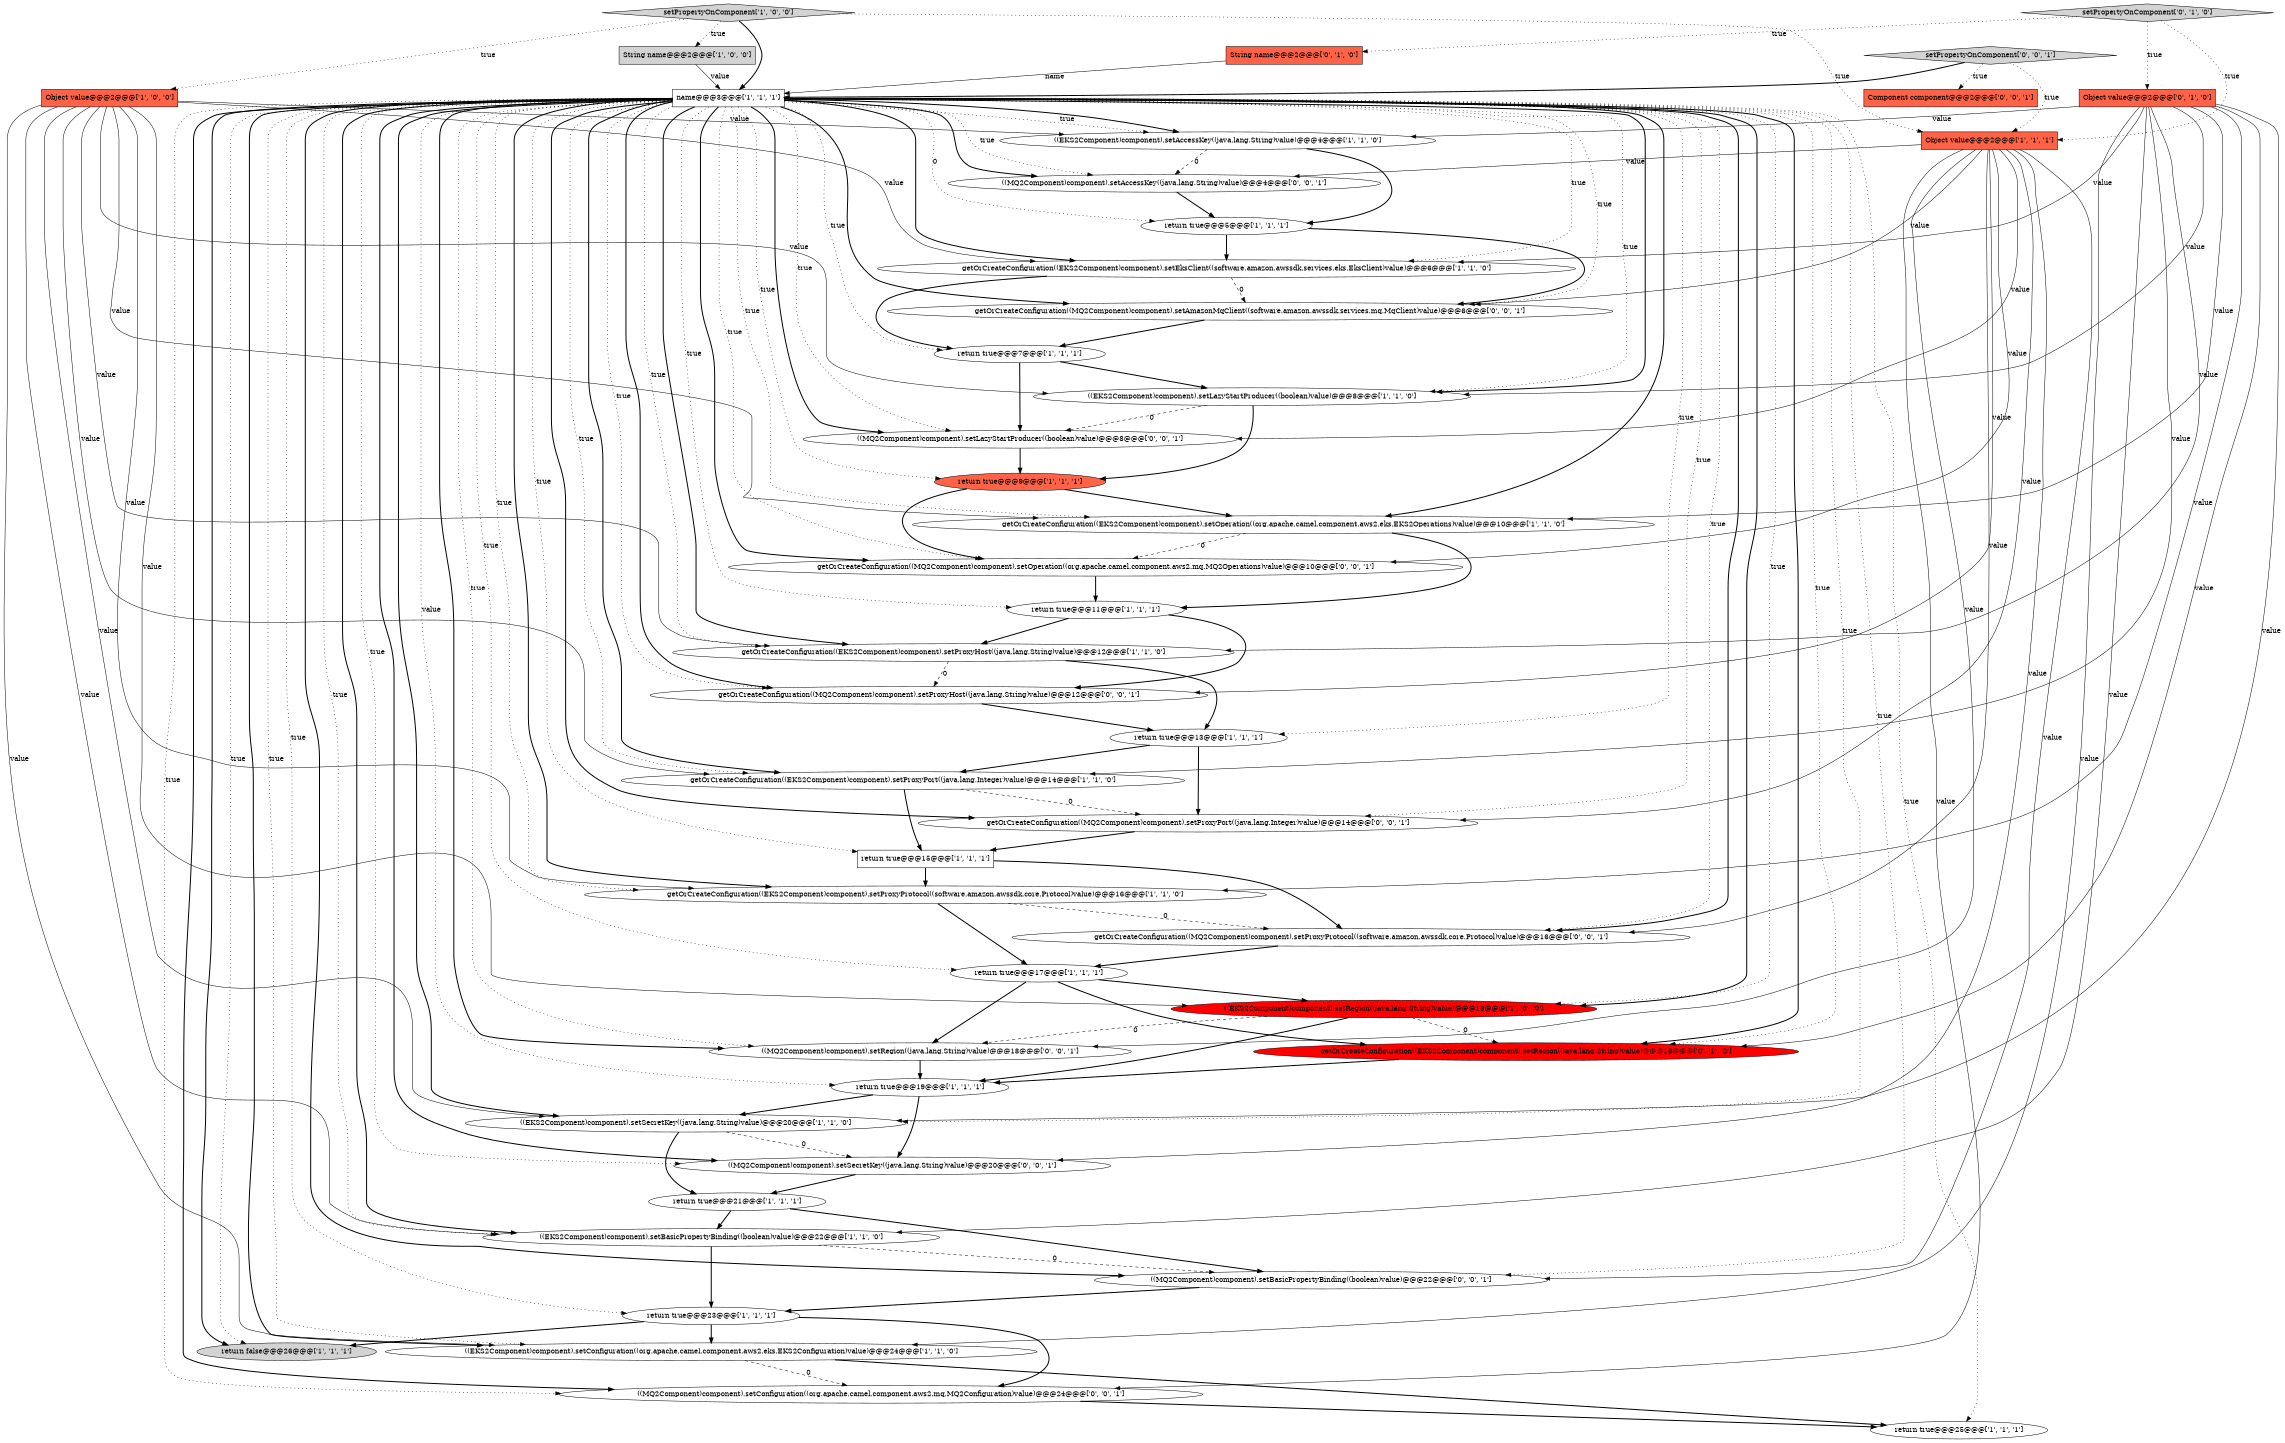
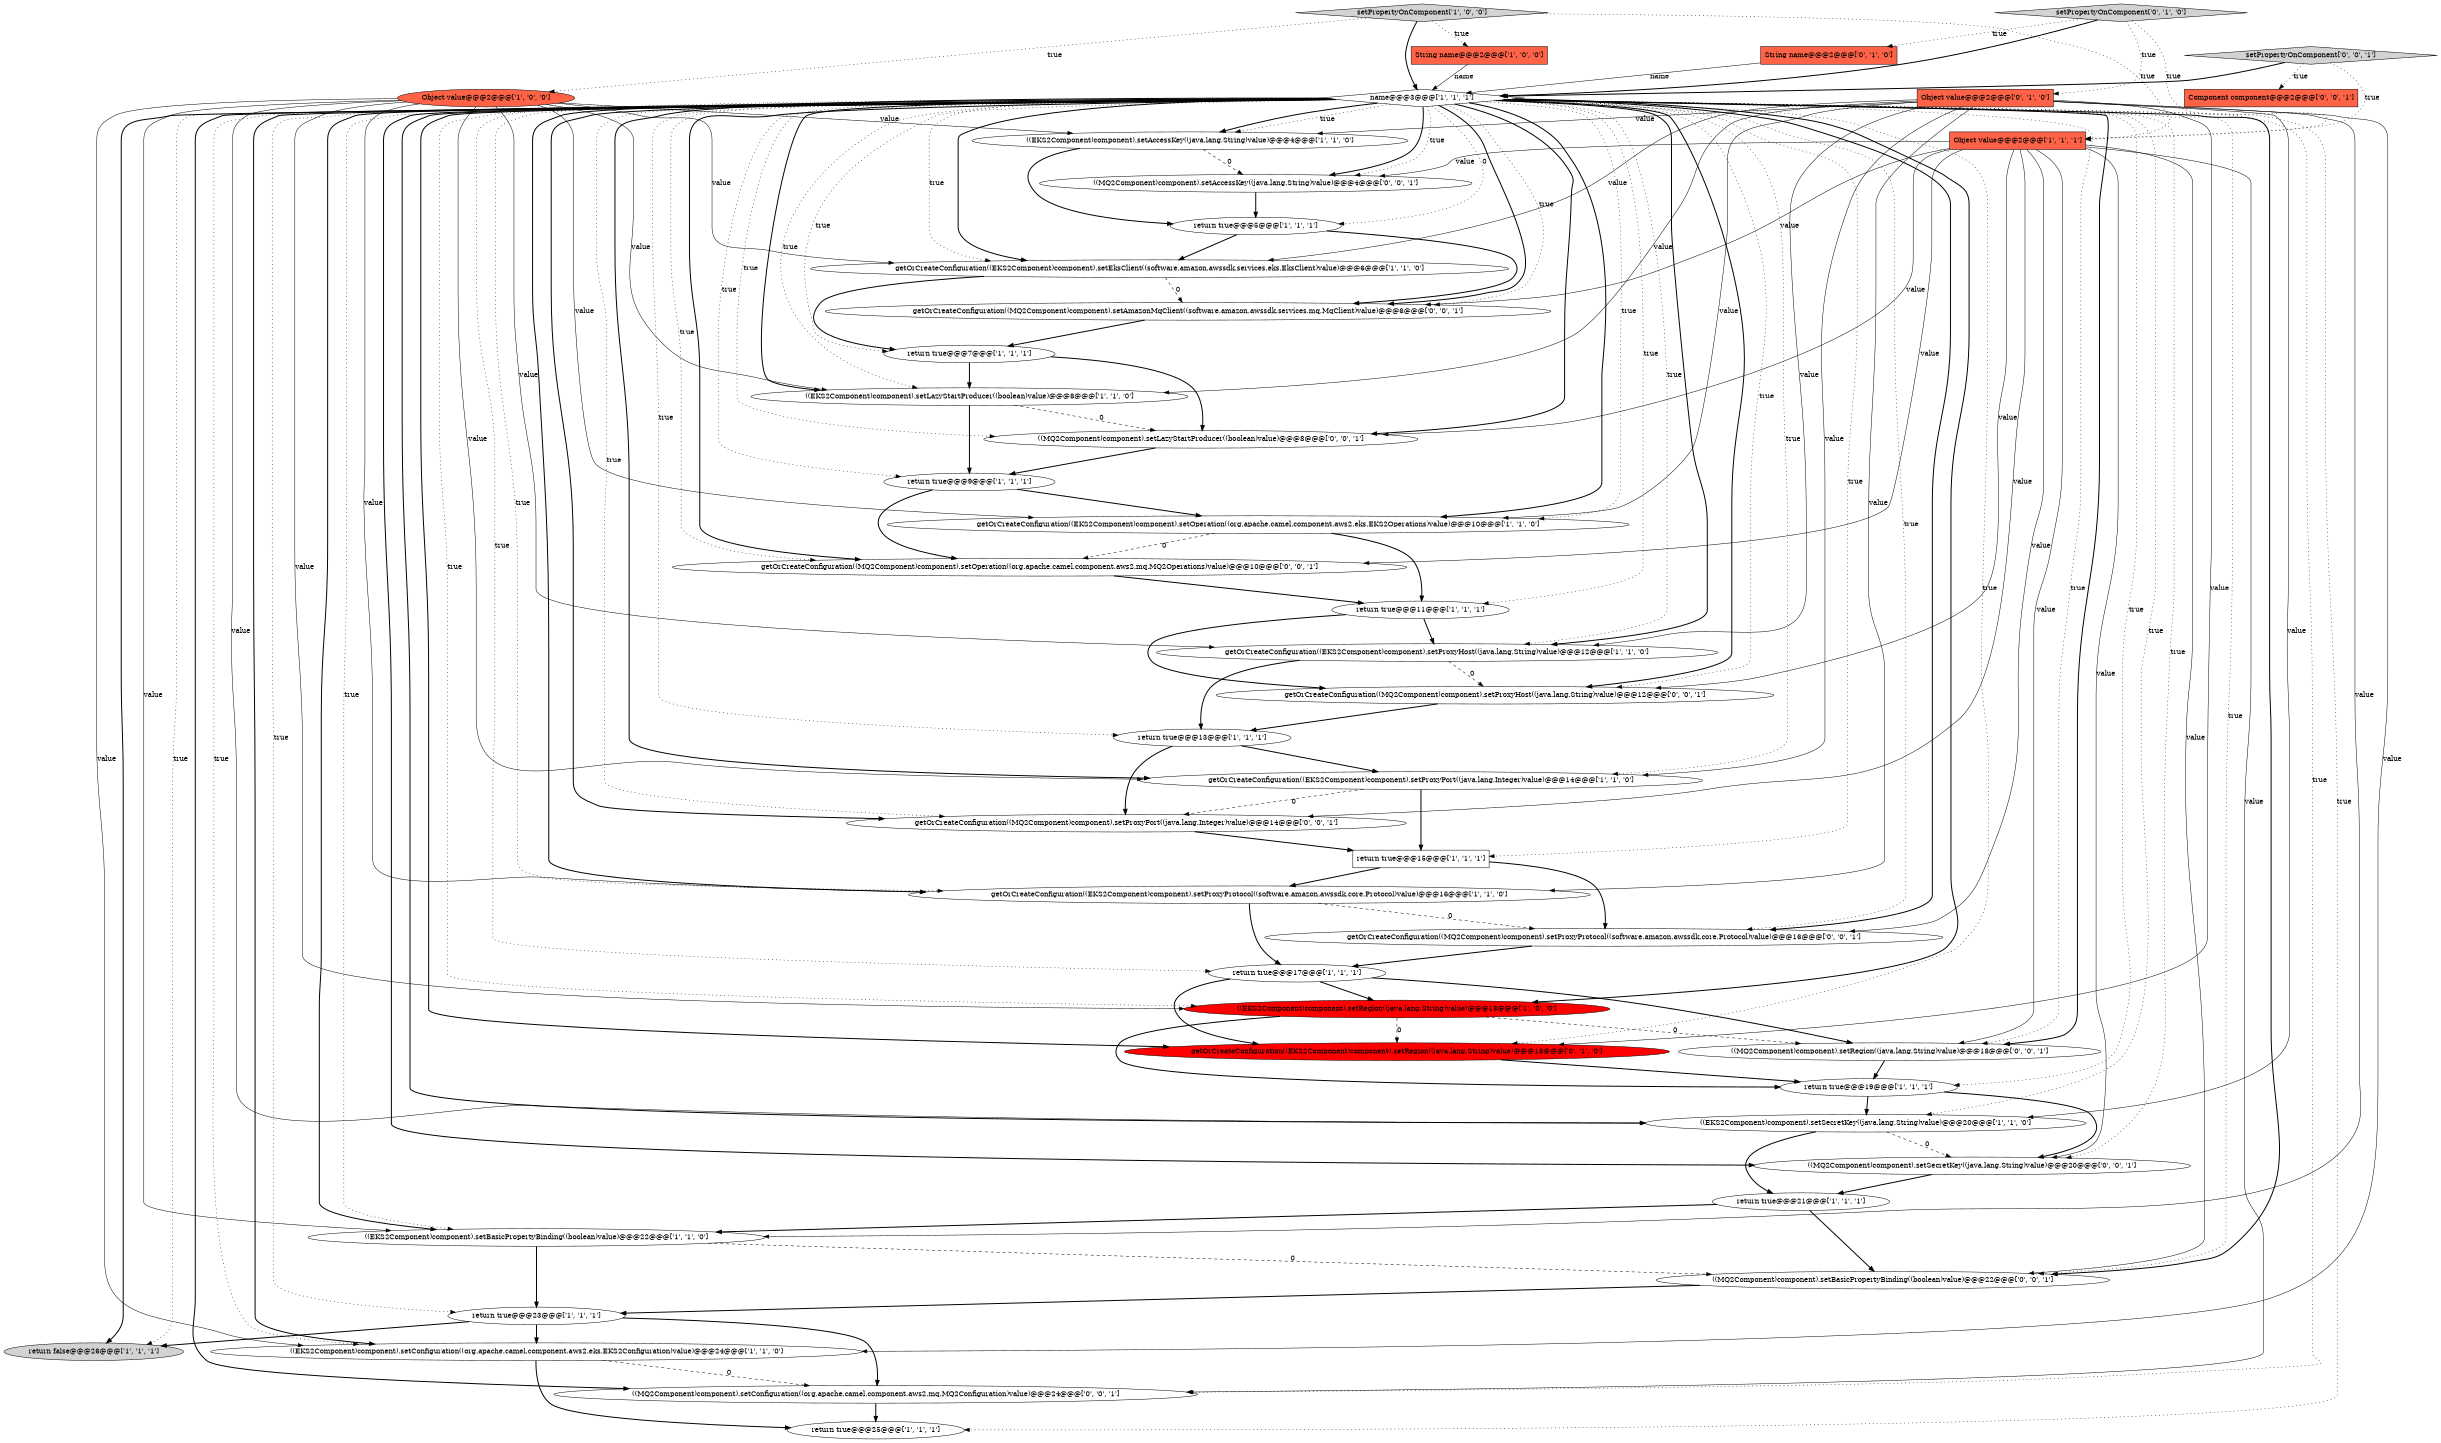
node "String name@@@2@@@['1', '0', '0']": fillcolor lightgray -> tomato
edge "setPropertyOnComponent['0', '1', '0']" -> "name@@@3@@@['1', '1', '1']": added
edge "String name@@@2@@@['1', '0', '0']" -> "name@@@3@@@['1', '1', '1']": label "value" -> "name"
node "Object value@@@2@@@['1', '0', '0']": shape box -> ellipse
node "name@@@3@@@['1', '1', '1']": shape box -> diamond
node "return true@@@9@@@['1', '1', '1']": fillcolor tomato -> white
edge "name@@@3@@@['1', '1', '1']" -> "return true@@@19@@@['1', '1', '1']": label "value" -> "true"
